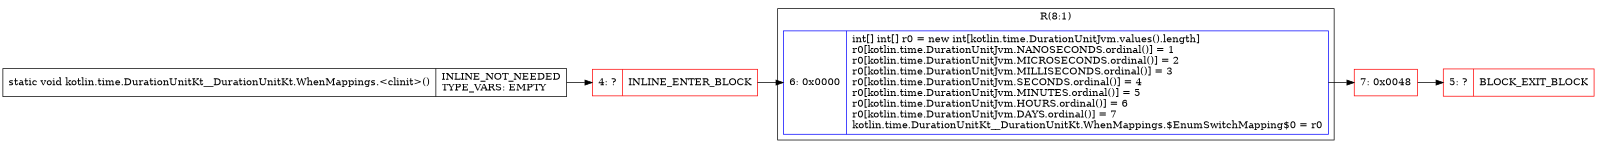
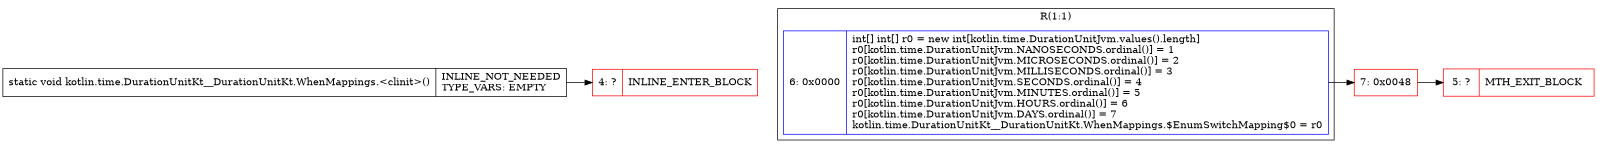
cluster "R(8:1)": label "R(8:1)" -> "R(1:1)"
node "5: ?": text "BLOCK_EXIT_BLOCK" -> "MTH_EXIT_BLOCK"
edge "4: ?" -> "6: 0x0000": removed
